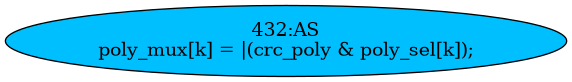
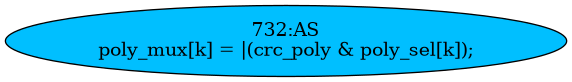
node "432:AS poly_mux[k] = |(crc_poly & poly_sel[k]);": label "432:AS poly_mux[k] = |(crc_poly & poly_sel[k]);" -> "732:AS poly_mux[k] = |(crc_poly & poly_sel[k]);"
